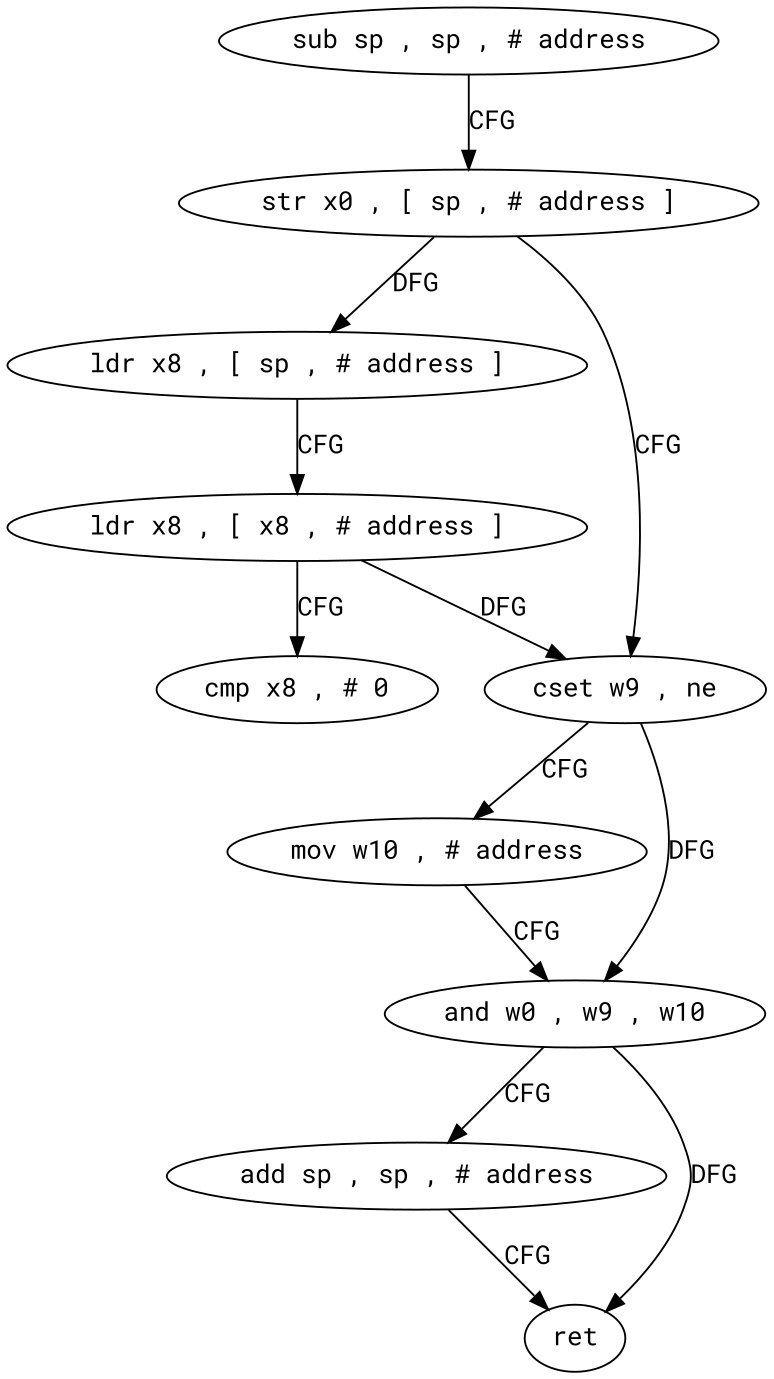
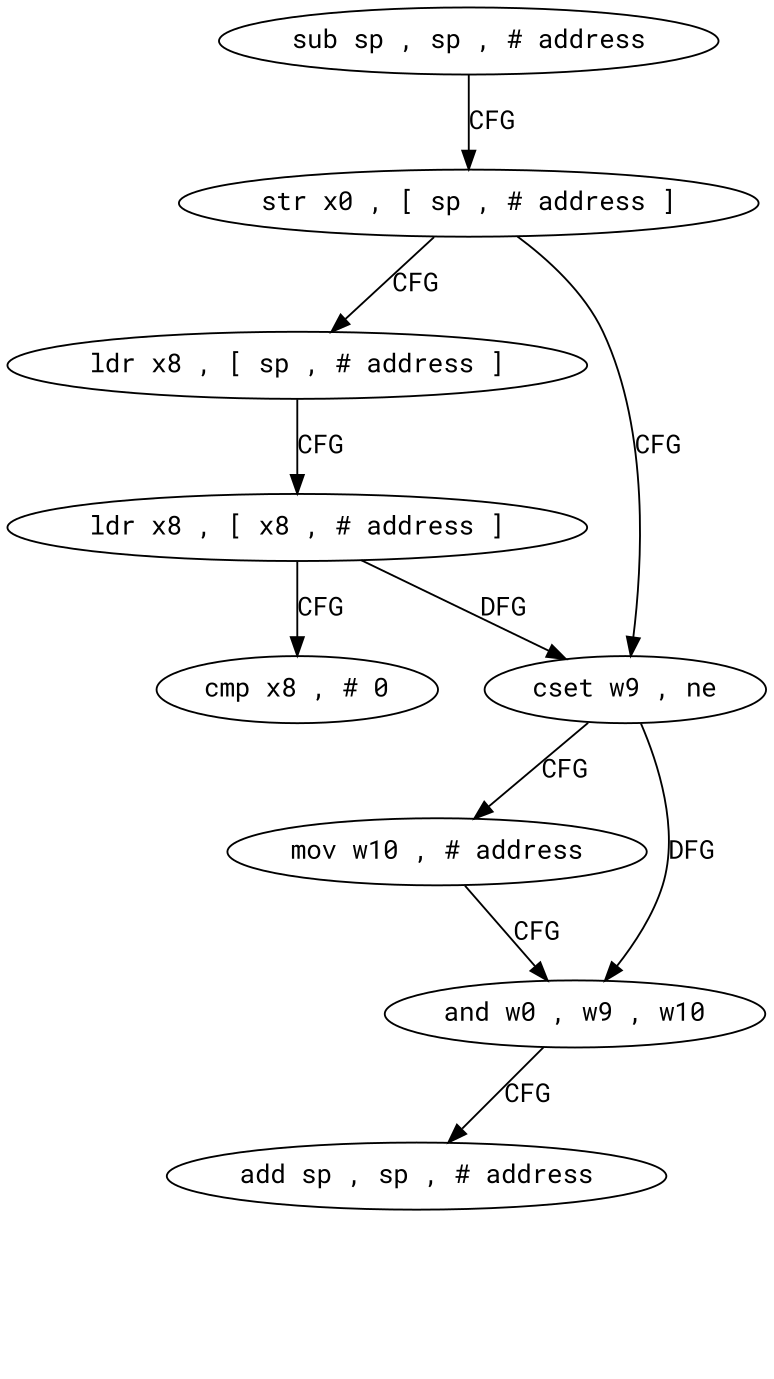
edge "str x0 , [ sp , # address ]" -> "ldr x8 , [ sp , # address ]": label "DFG" -> "CFG"
node "ret": removed
